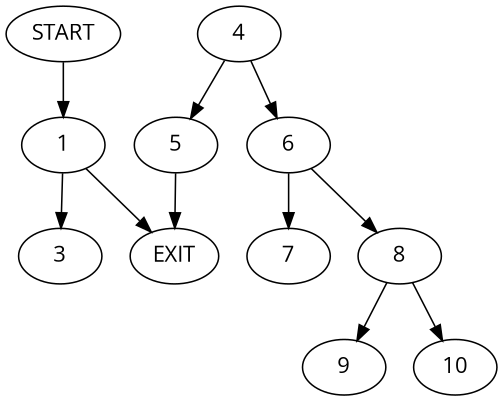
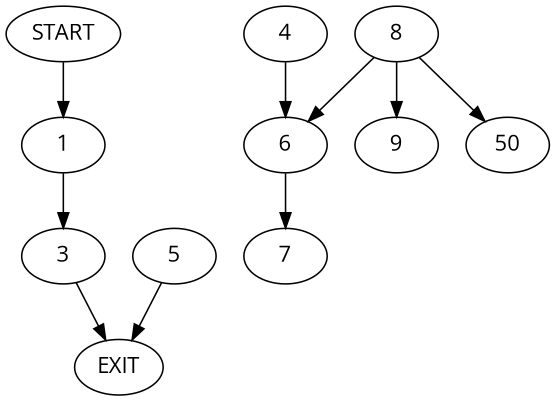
edge "4" -> "5": removed
edge "1" -> "EXIT": now "3" -> "EXIT"
edge "6" -> "8": reversed
node "10": label "10" -> "50"
